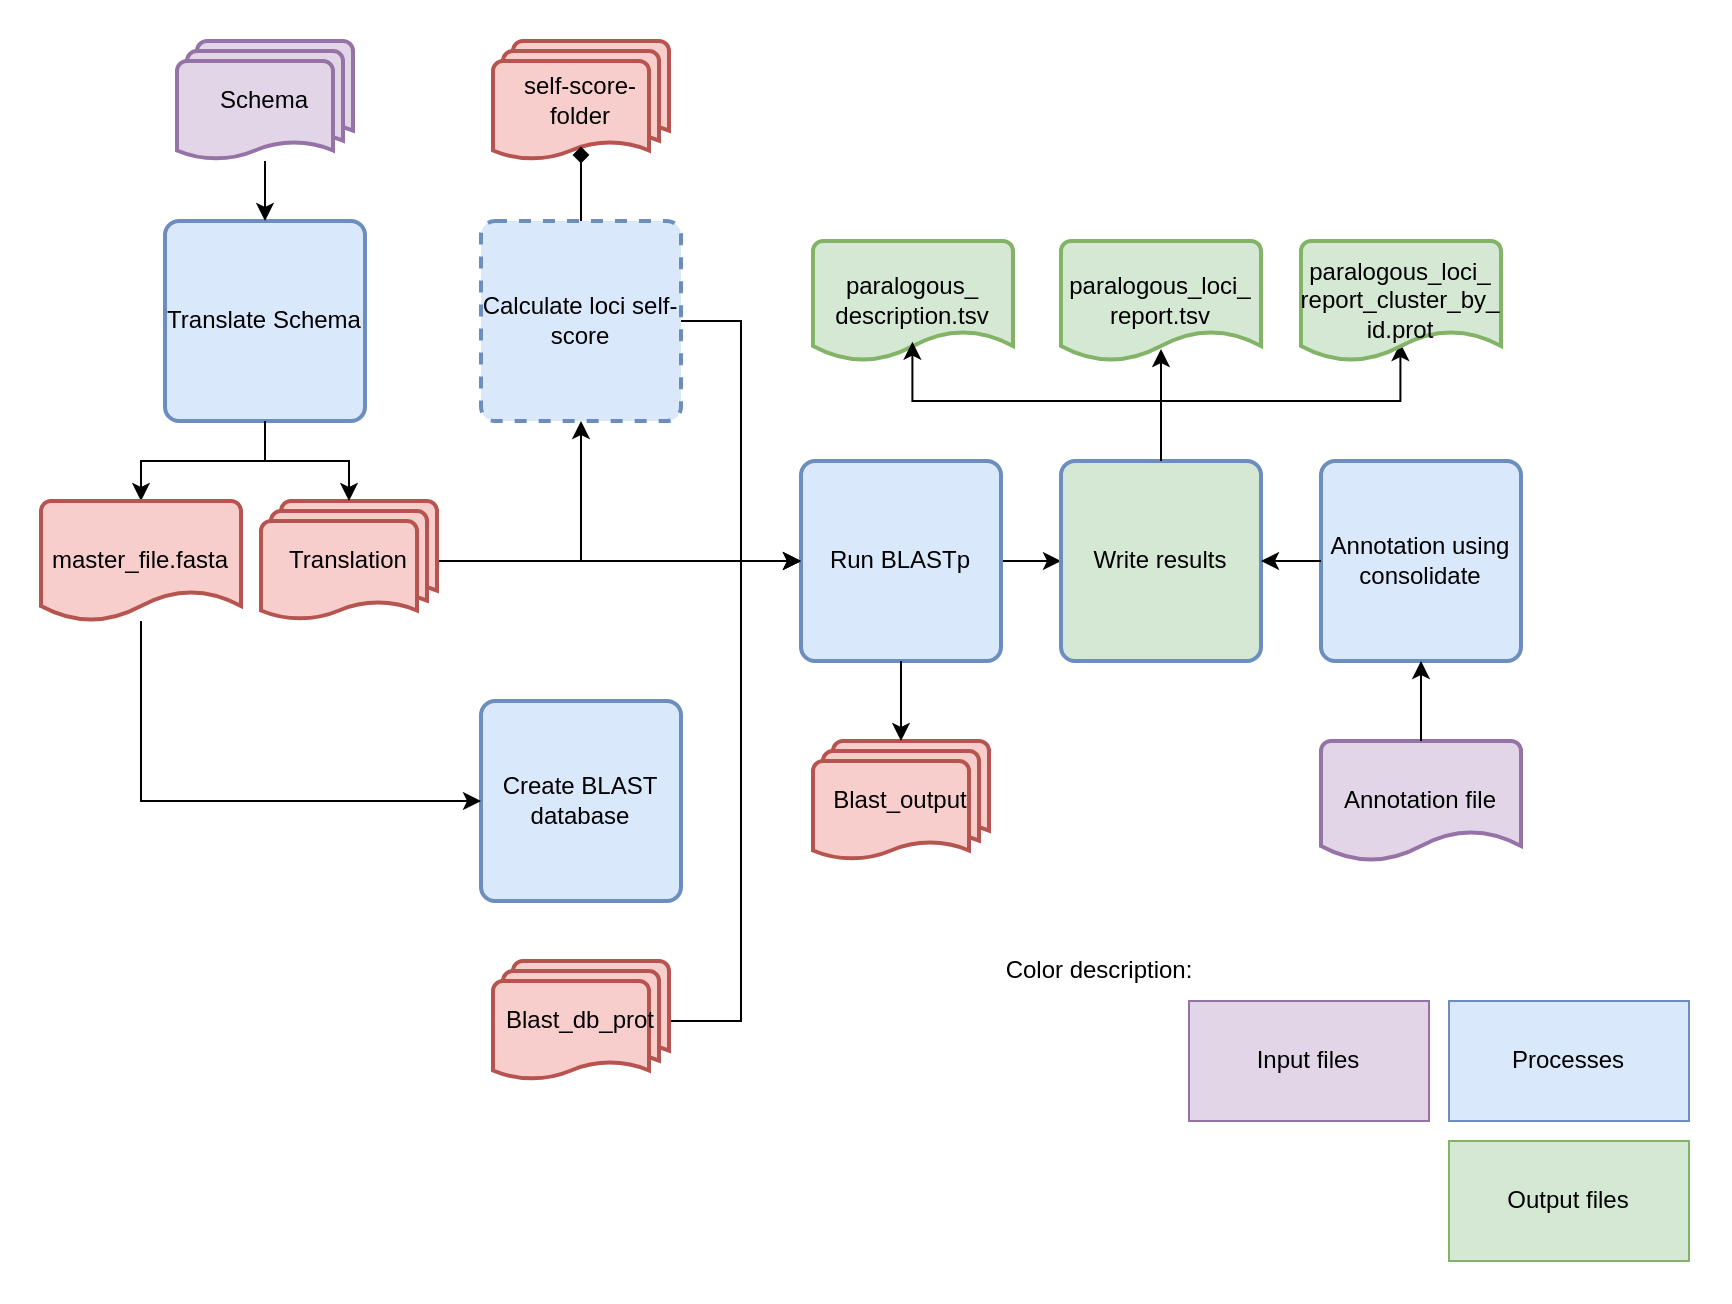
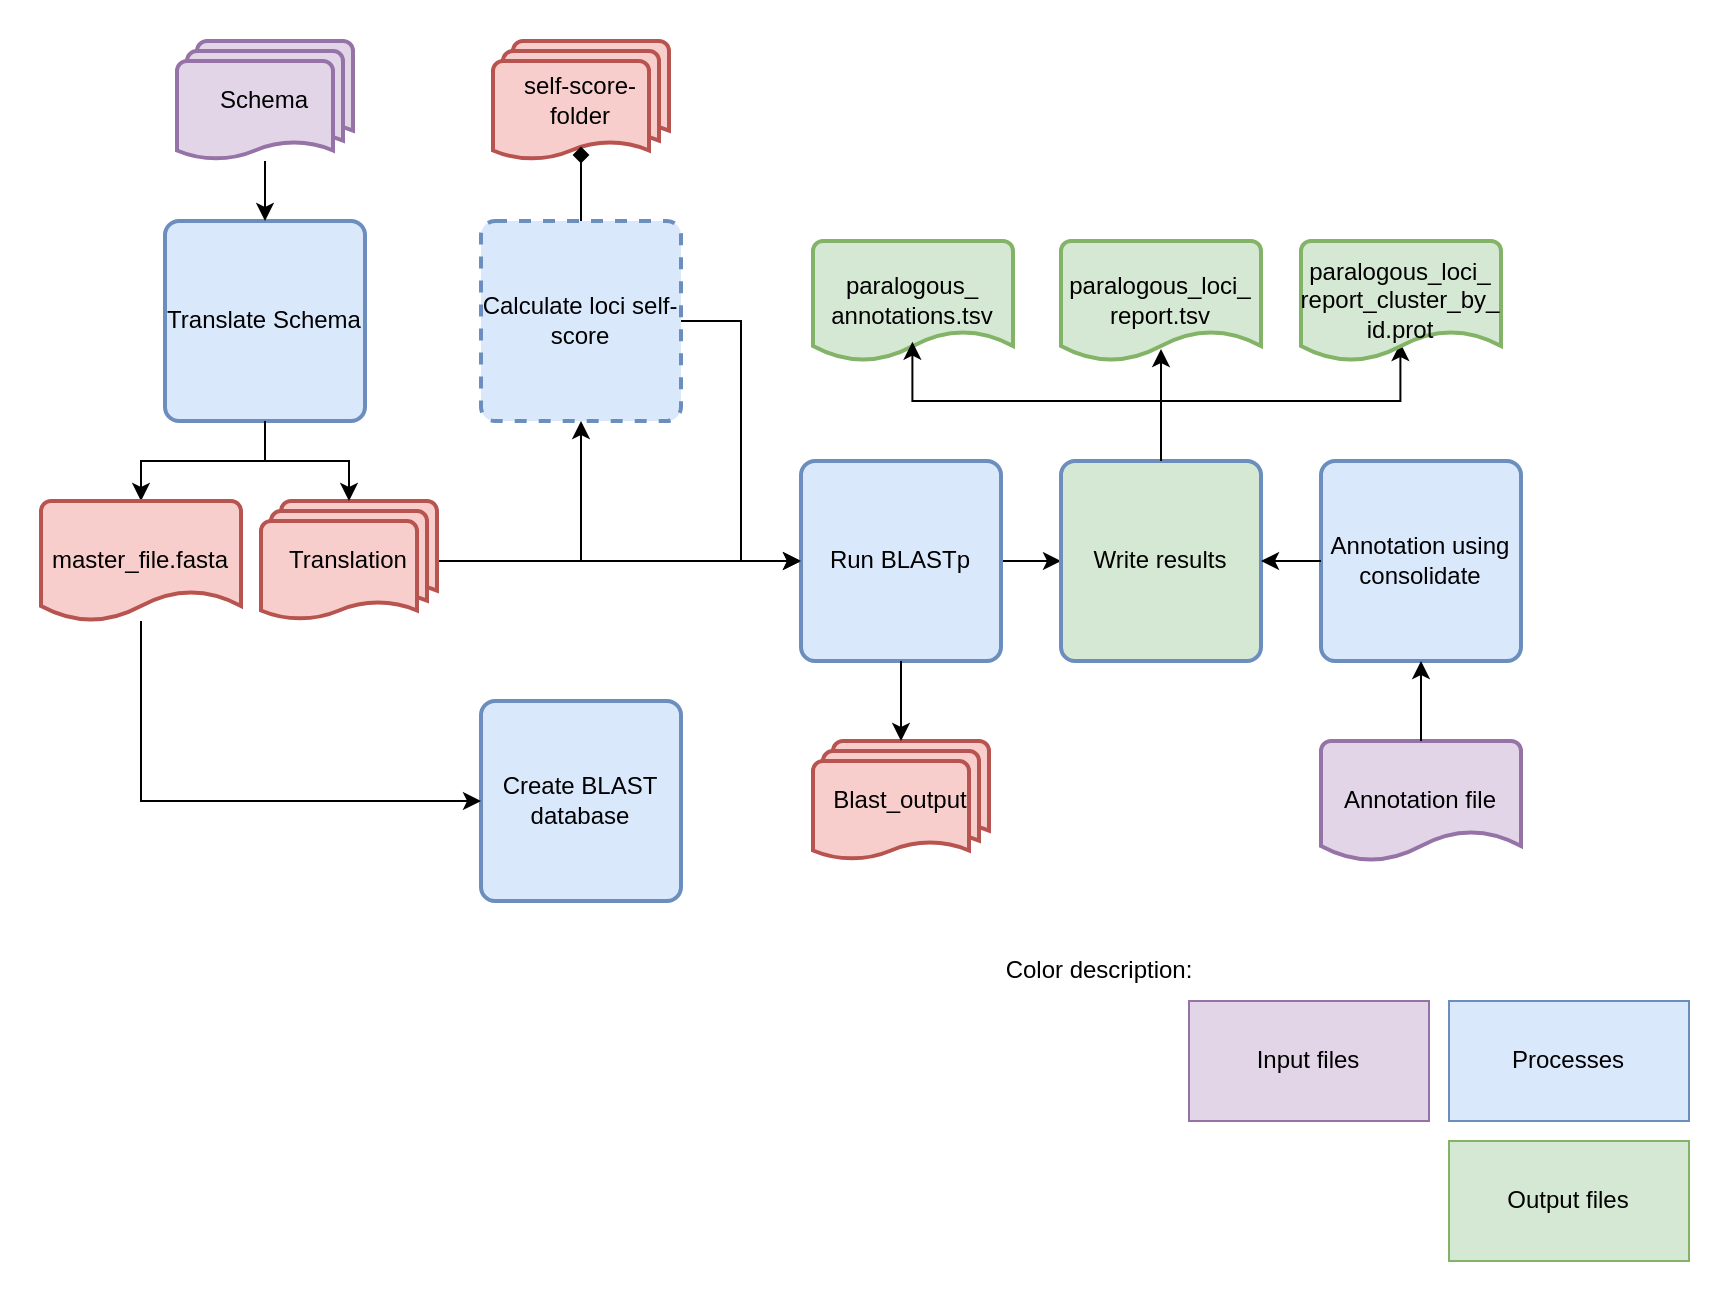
node "paralogous_ description.tsv": label "paralogous_ description.tsv" -> "paralogous_ annotations.tsv"
edge "Blast_db_prot" -> "Run BLASTp": removed
node "Blast_db_prot": removed
